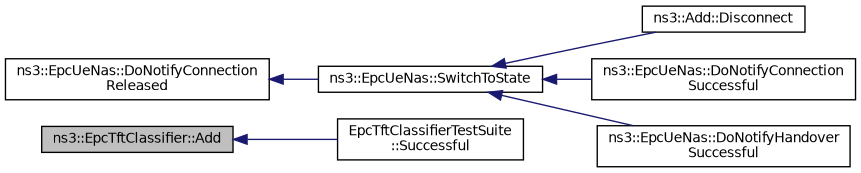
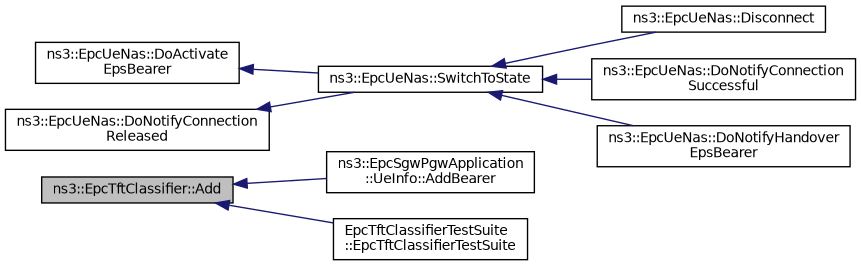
node "ns3::Add::Disconnect": label "ns3::Add::Disconnect" -> "ns3::EpcUeNas::Disconnect"
node "ns3::EpcUeNas::DoActivate EpsBearer": added
node "EpcTftClassifierTestSuite ::Successful": label "EpcTftClassifierTestSuite ::Successful" -> "EpcTftClassifierTestSuite ::EpcTftClassifierTestSuite"
node "ns3::EpcUeNas::DoNotifyHandover Successful": label "ns3::EpcUeNas::DoNotifyHandover Successful" -> "ns3::EpcUeNas::DoNotifyHandover EpsBearer"
node "ns3::EpcSgwPgwApplication ::UeInfo::AddBearer": added
